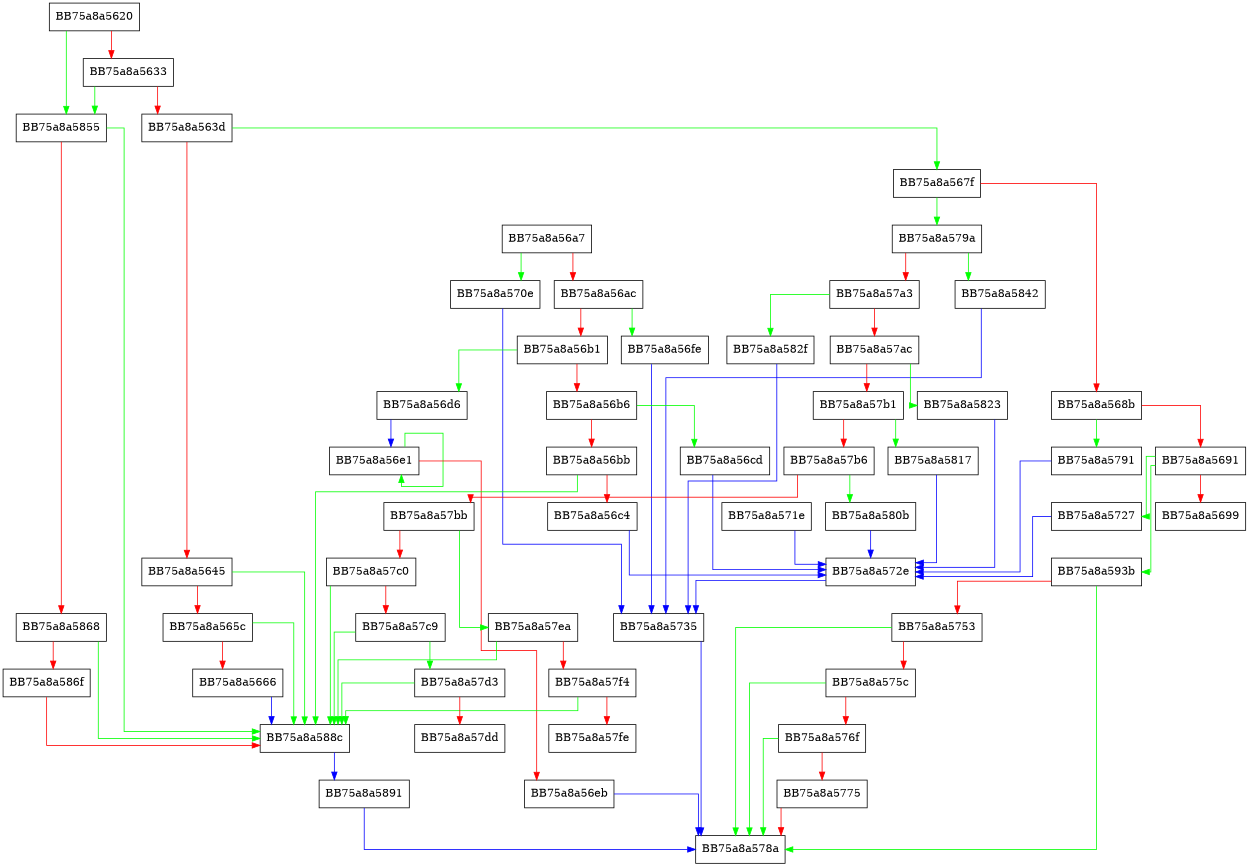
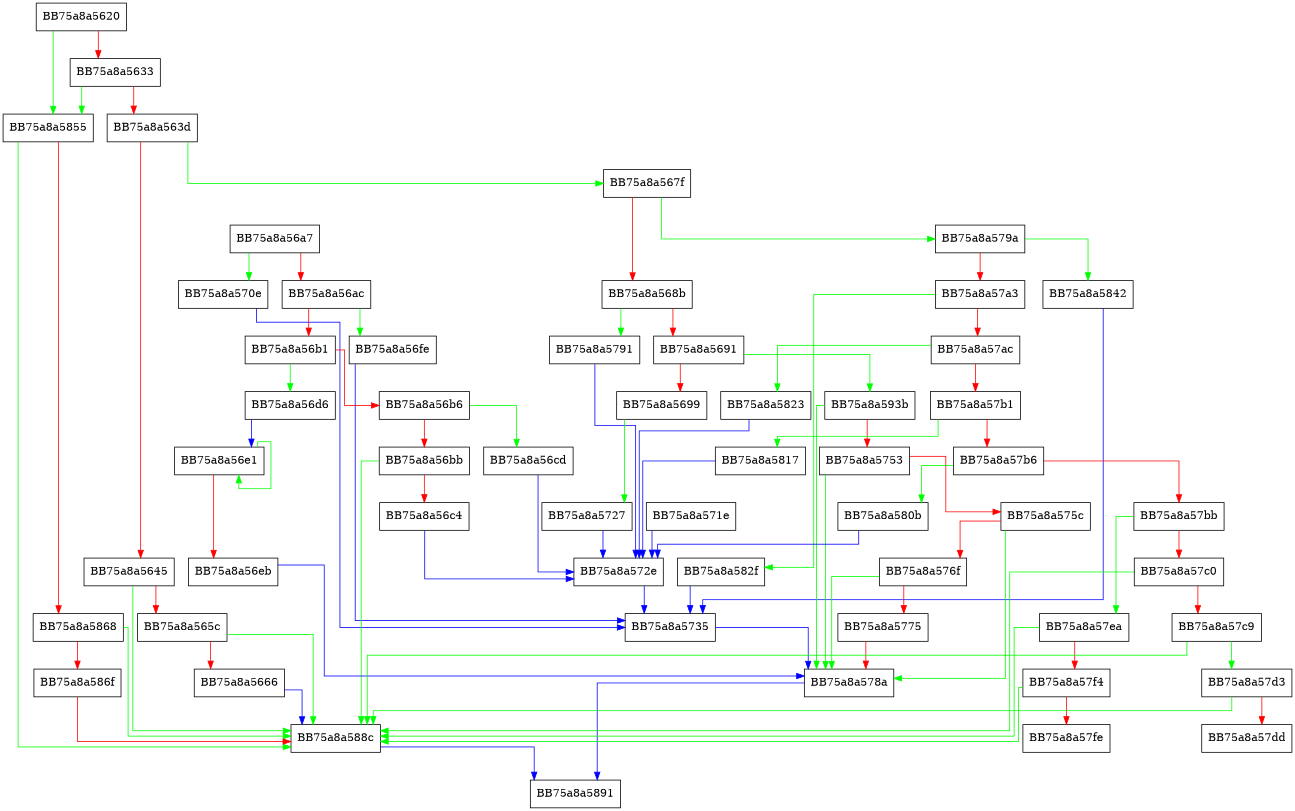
edge "BB75a8a5691" -> "BB75a8a5727": now "BB75a8a5699" -> "BB75a8a5727"
edge "BB75a8a5891" -> "BB75a8a578a": reversed
